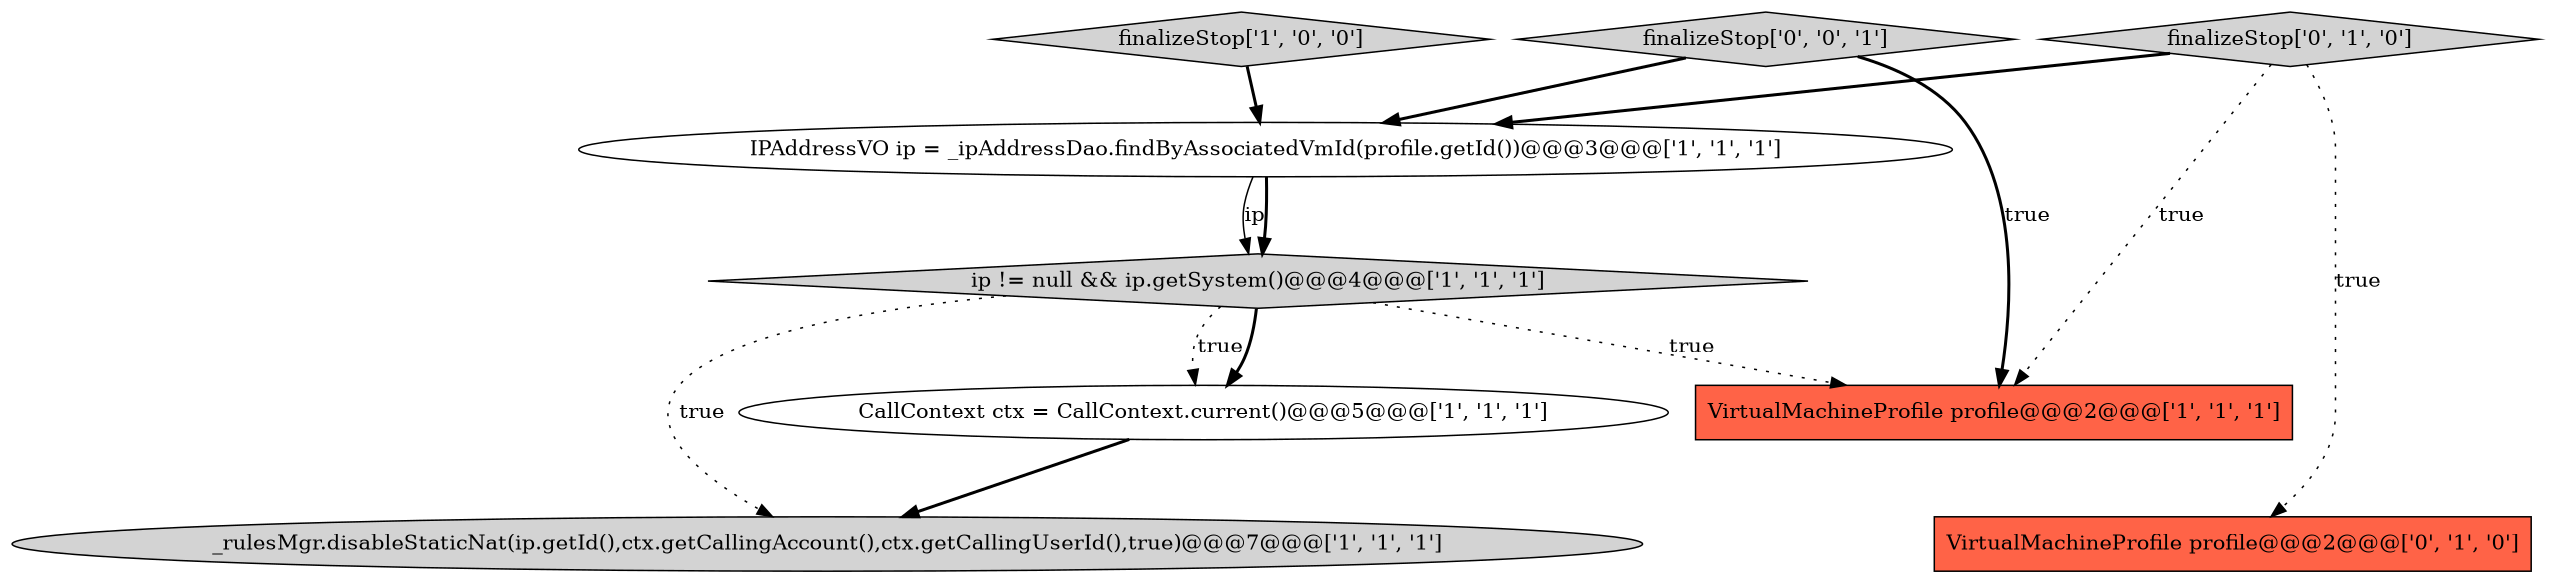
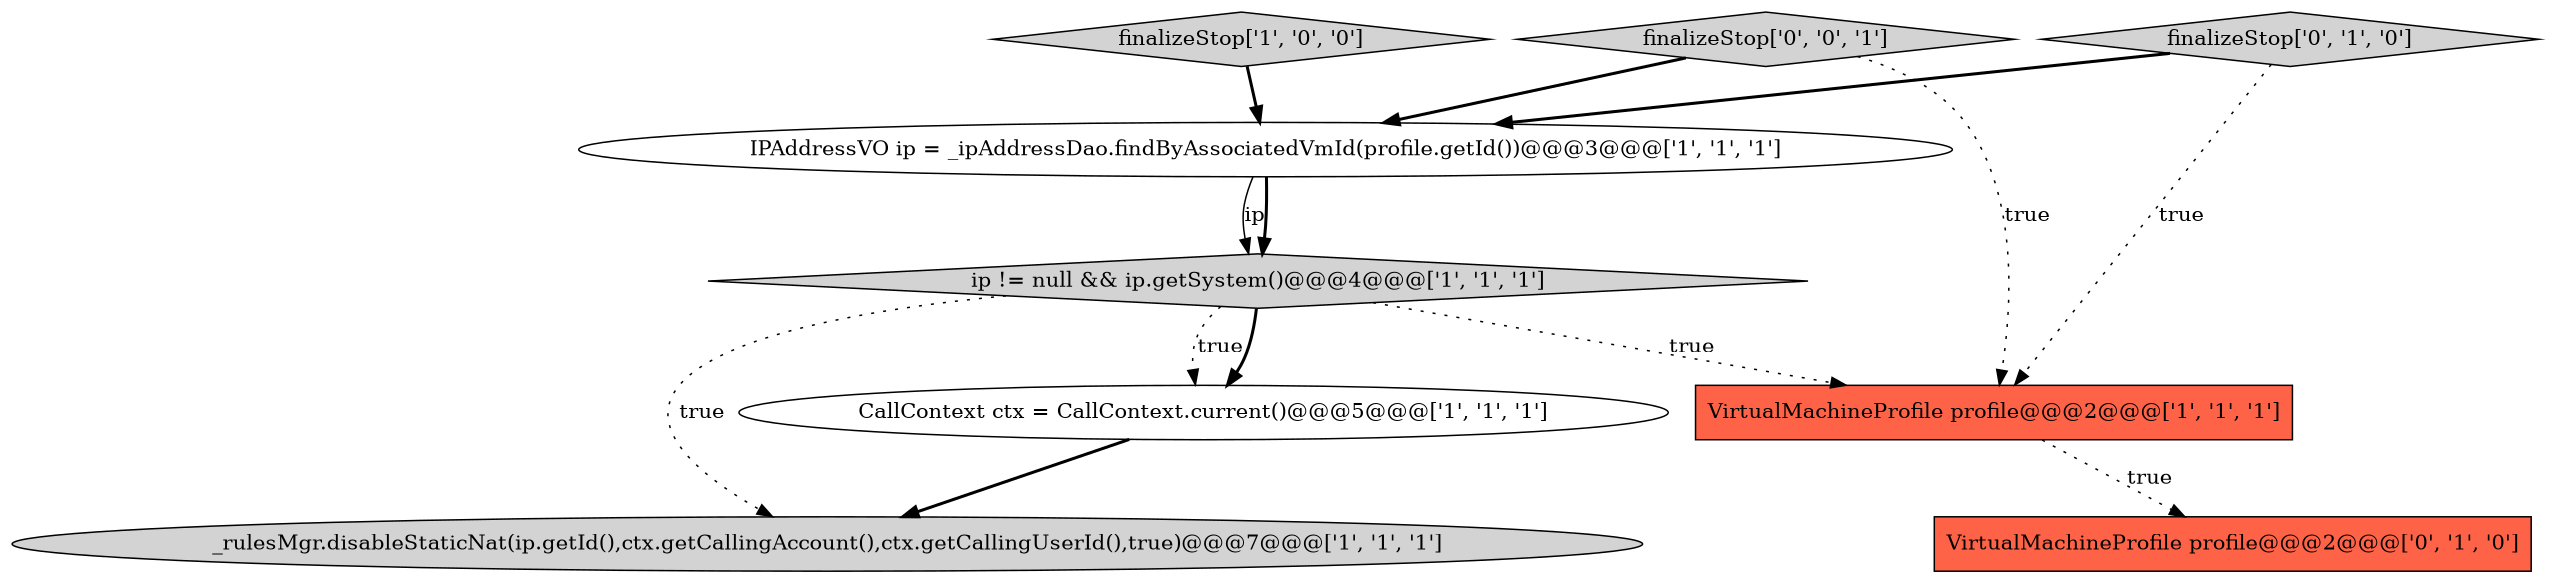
edge "finalizeStop['0', '0', '1']" -> "VirtualMachineProfile profile@@@2@@@['1', '1', '1']": style bold -> dotted
edge "finalizeStop['0', '1', '0']" -> "VirtualMachineProfile profile@@@2@@@['0', '1', '0']": now "VirtualMachineProfile profile@@@2@@@['1', '1', '1']" -> "VirtualMachineProfile profile@@@2@@@['0', '1', '0']"
